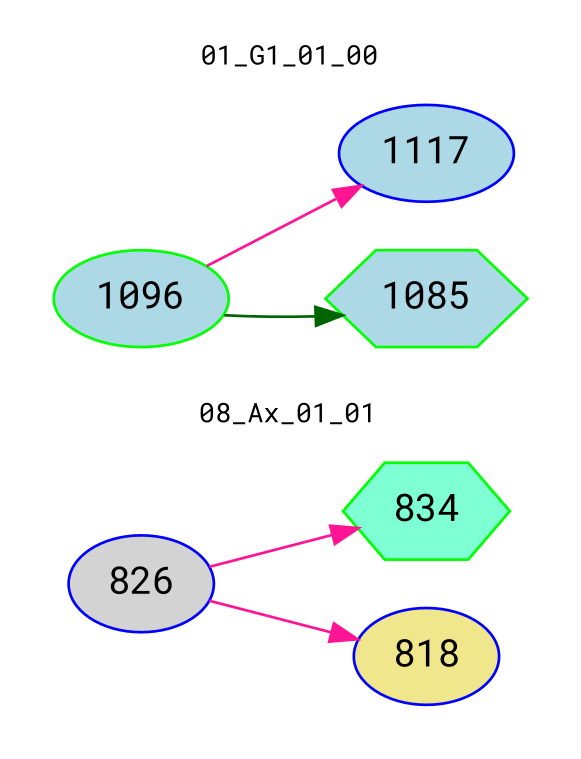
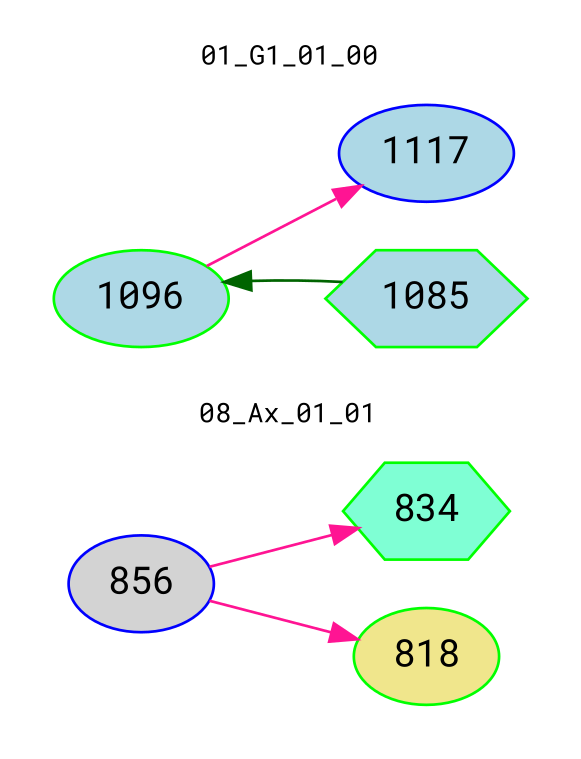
edge "1096" -> "1085": reversed
node "826": label "826" -> "856"
node "818": color blue -> green
